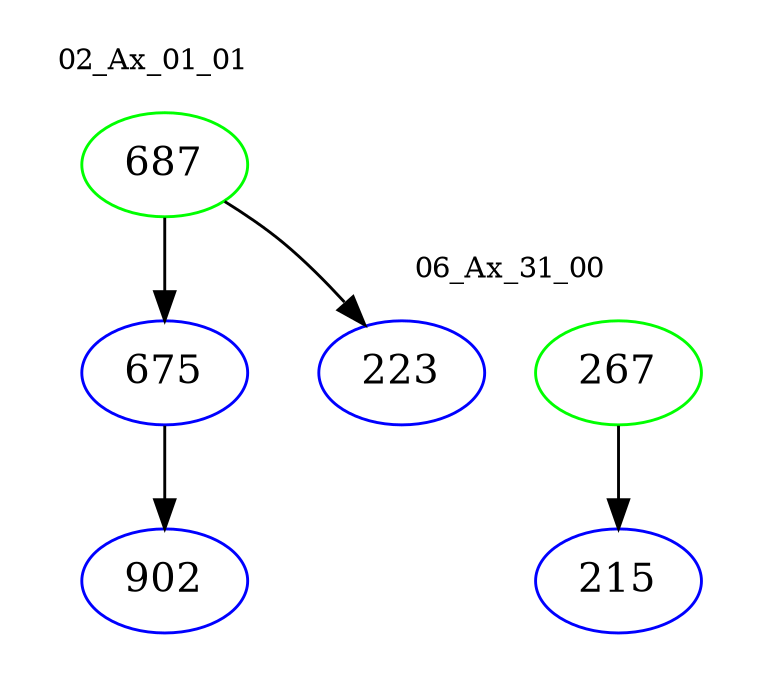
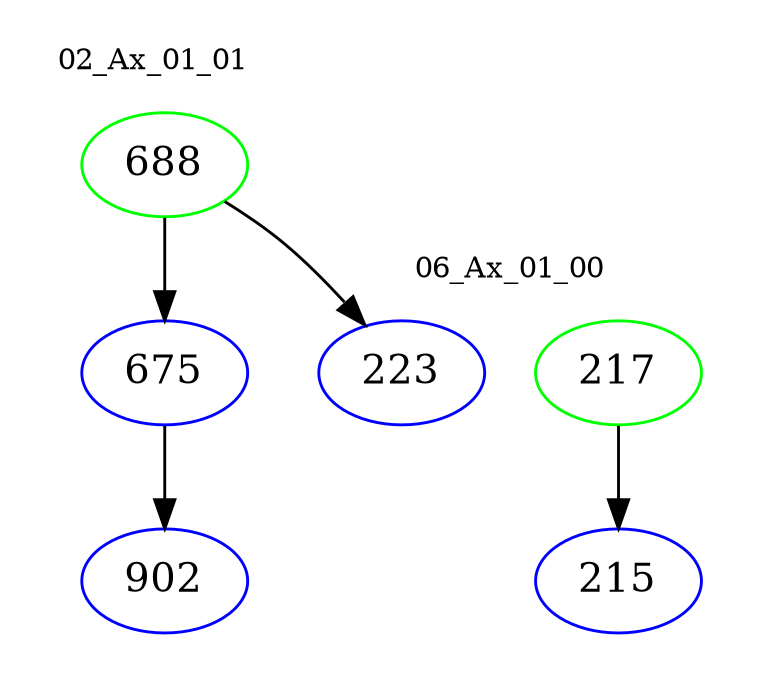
node "687": label "687" -> "688"
cluster "06_Ax_31_00": label "06_Ax_31_00" -> "06_Ax_01_00"
node "267": label "267" -> "217"
